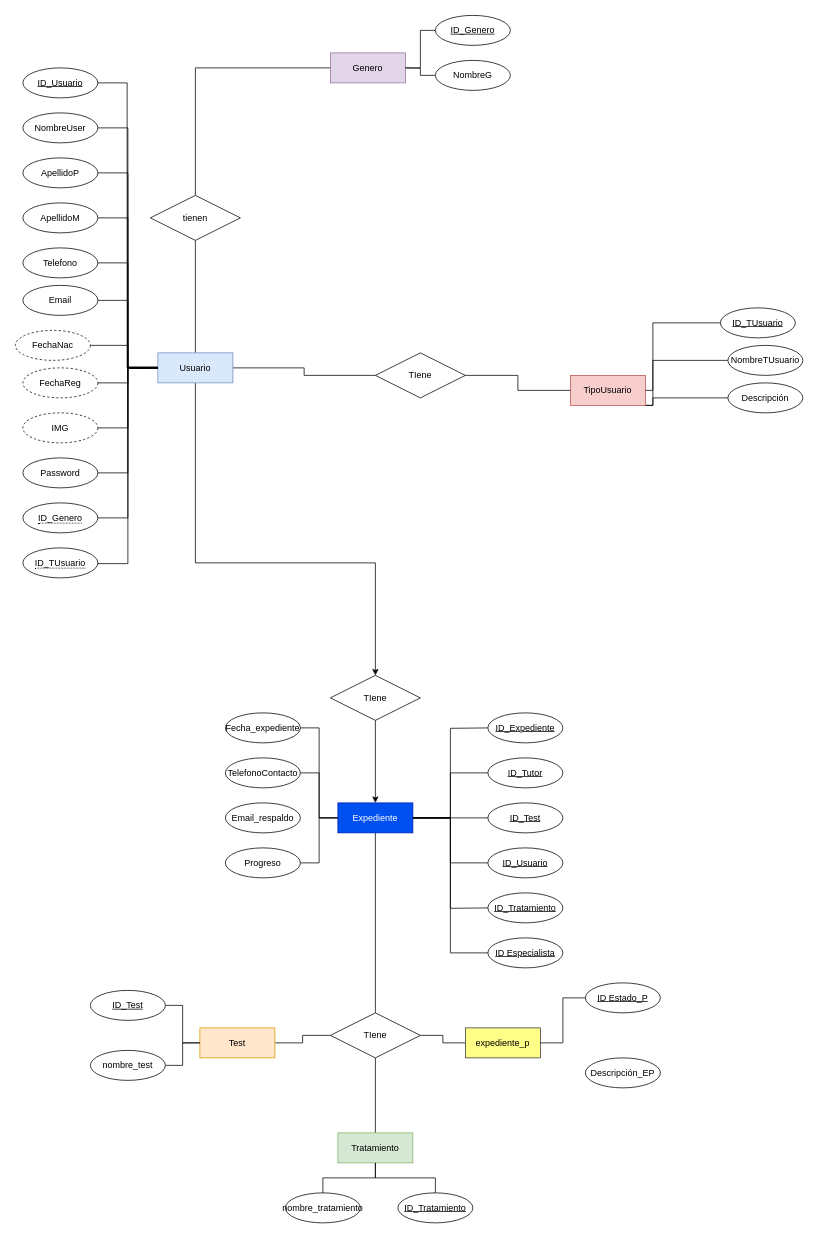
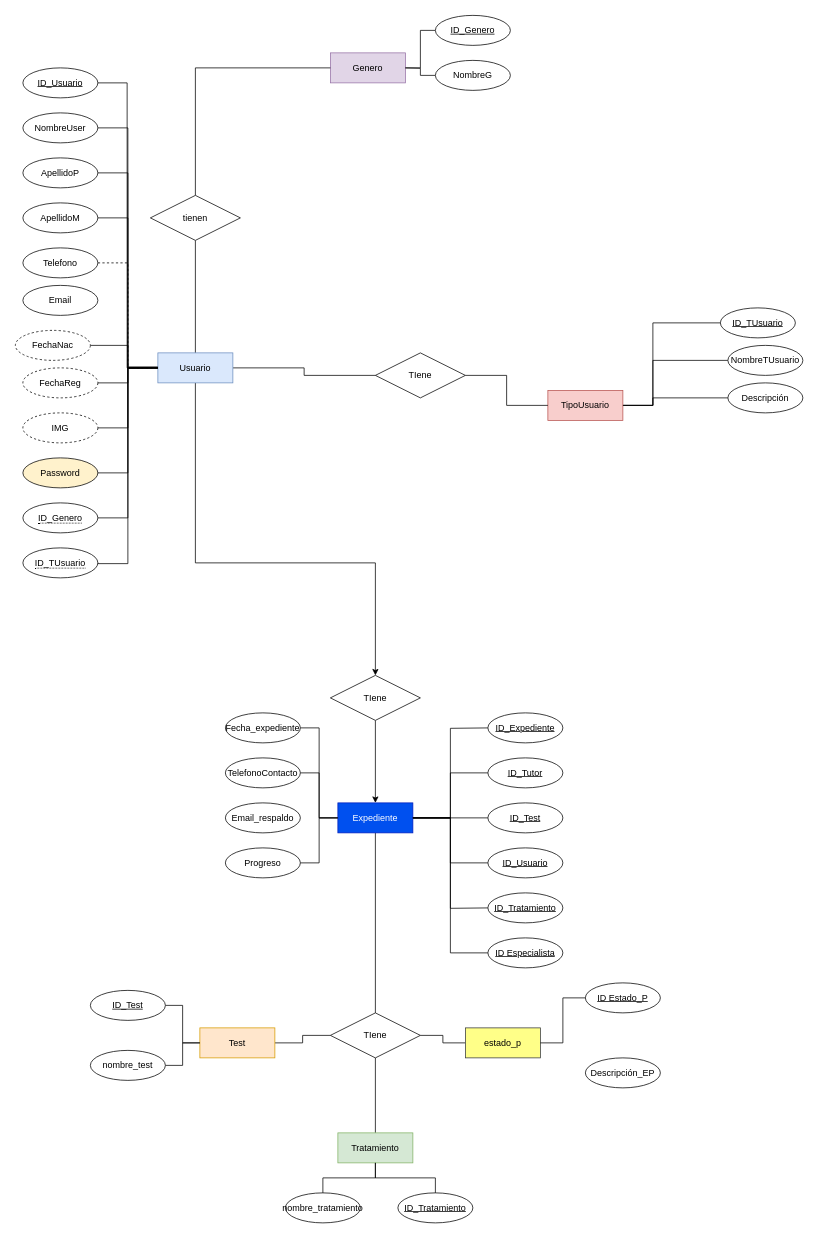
edge "Telefono" -- "Usuario": style solid -> dashed
edge "Email" -- "Usuario": removed
node "TipoUsuario": moved (608, 390) -> (585, 405)
node "Password": fillcolor #ffffff -> #fff2cc
node "expediente_p": label "expediente_p" -> "estado_p"
